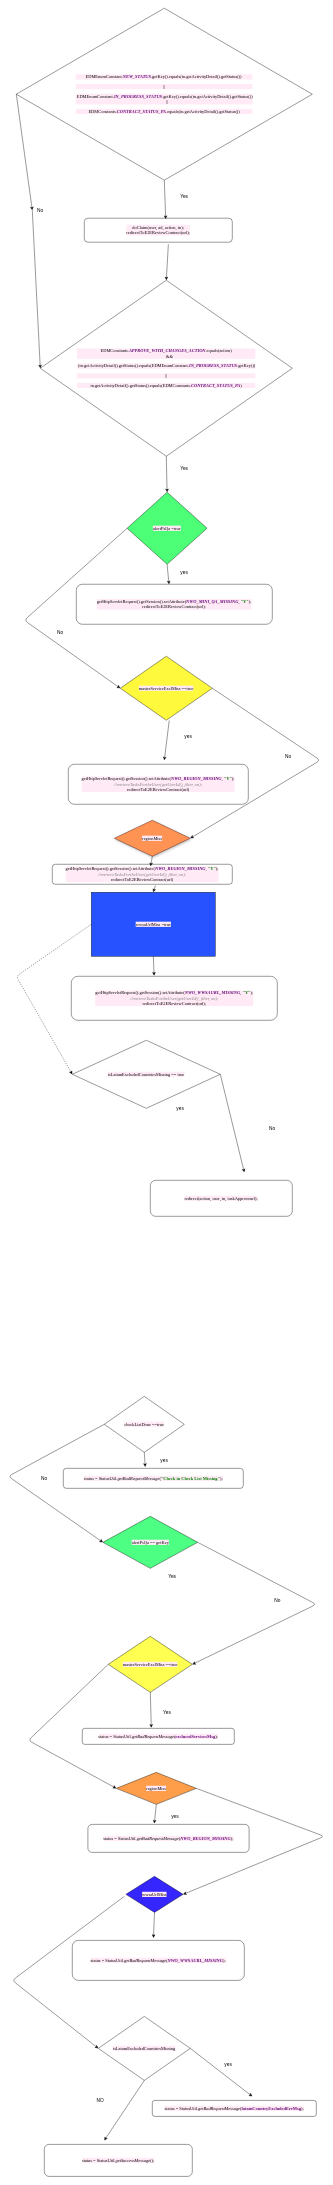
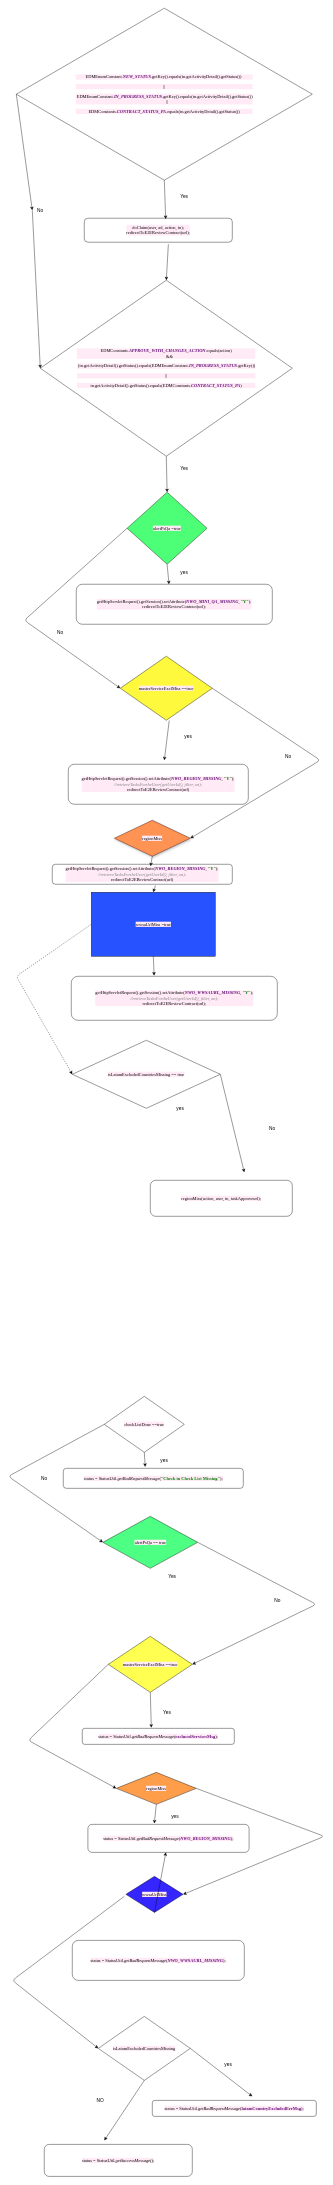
node "redirect(action, user, tn, taskApproveurl);": label "redirect(action, user, tn, taskApproveurl);" -> "regionMiss(action, user, tn, taskApproveurl);"
node "alertPsQa == getKey": label "alertPsQa == getKey" -> "alertPsQa == true"
edge "wwsaUrlMiss" -> "status = StatusUtil.getBadRequestMessage(NWO_WWSAURL_MISSING);": now "wwsaUrlMiss" -> "status = StatusUtil.getBadRequestMessage(NWO_REGION_MISSING);"
